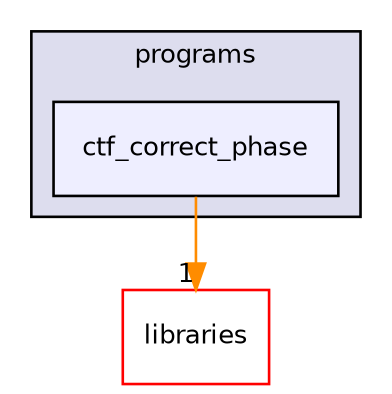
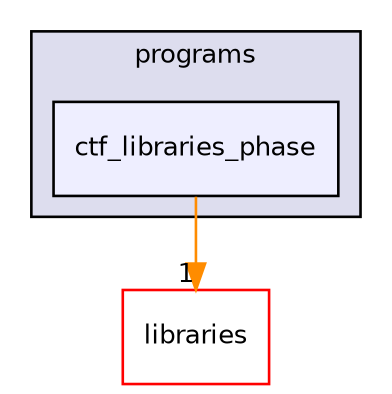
node "ctf_correct_phase": label "ctf_correct_phase" -> "ctf_libraries_phase"
